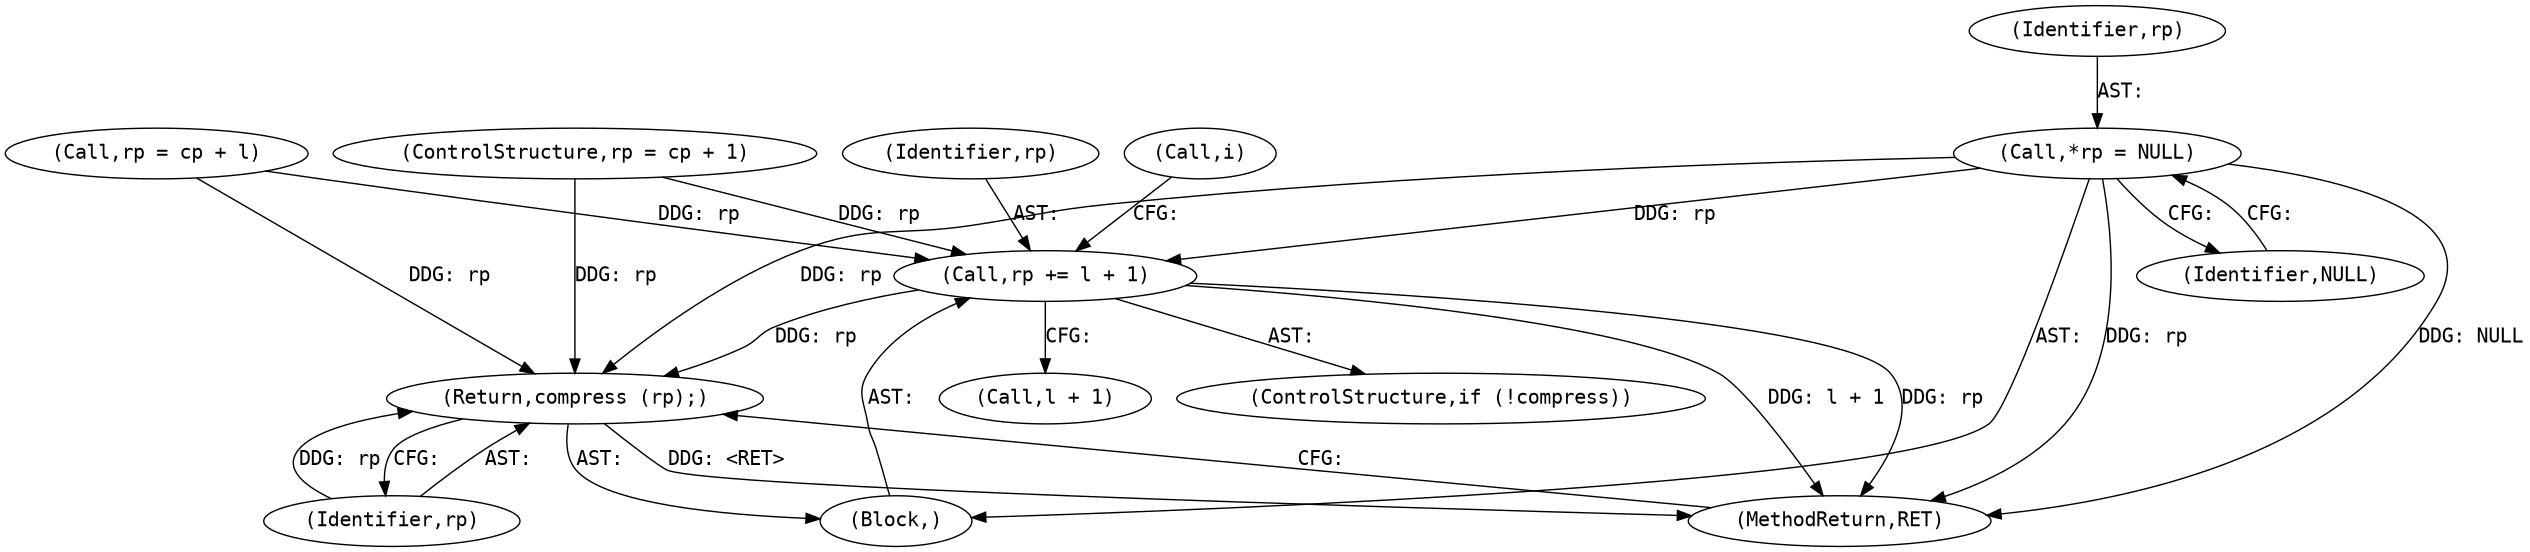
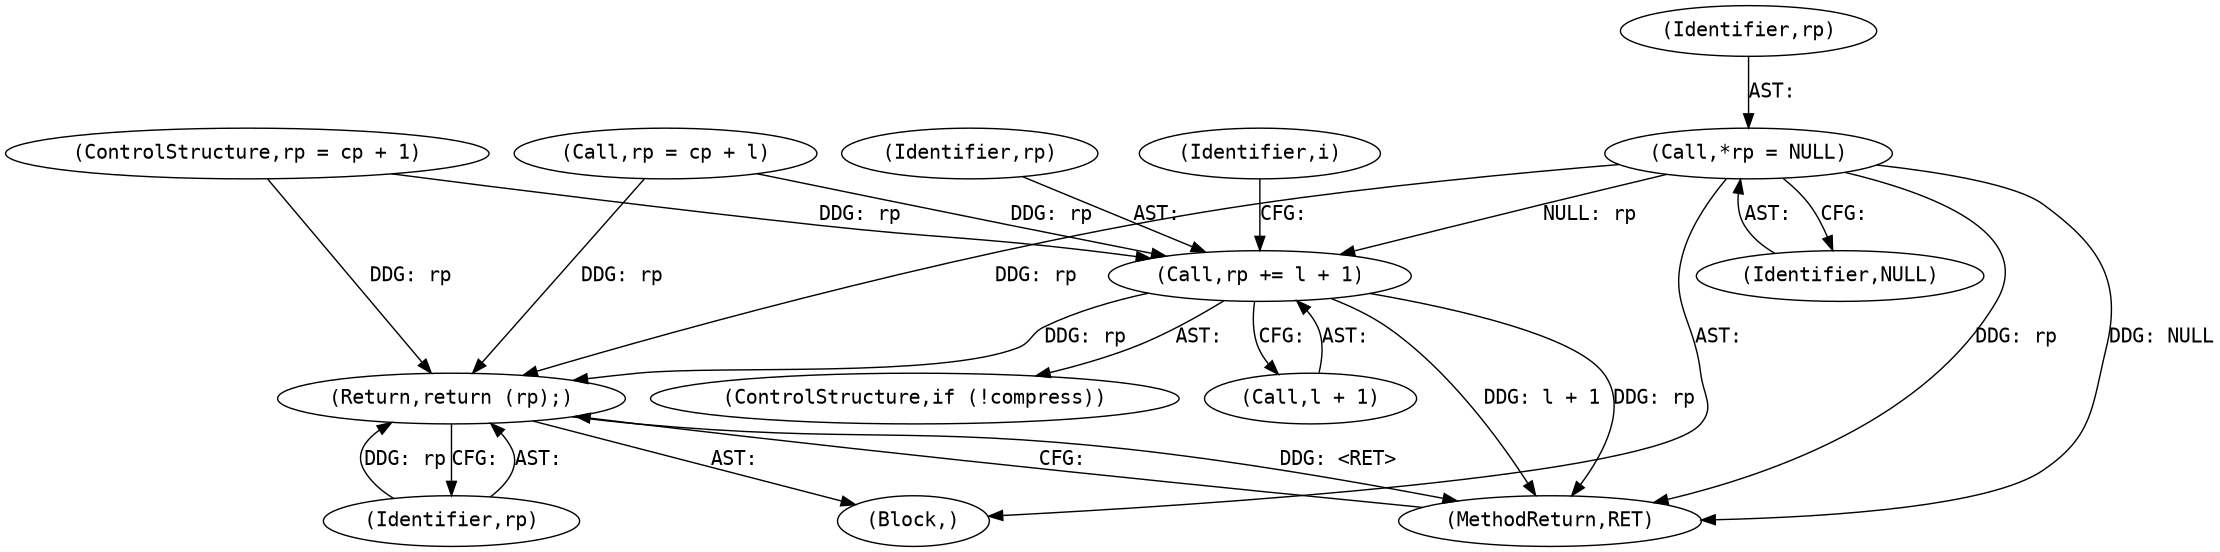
node "(Call,i)": label "(Call,i)" -> "(Identifier,i)"
edge "(Call,*rp = NULL)" -> "(Call,rp += l + 1)": label "DDG: rp" -> "NULL: rp"
edge "(Identifier,NULL)" -> "(Call,*rp = NULL)": label "CFG: " -> "AST: "
edge "(Block,)" -> "(Call,rp += l + 1)": now "(Call,l + 1)" -> "(Call,rp += l + 1)"
node "(Return,compress (rp);)": label "(Return,compress (rp);)" -> "(Return,return (rp);)"
